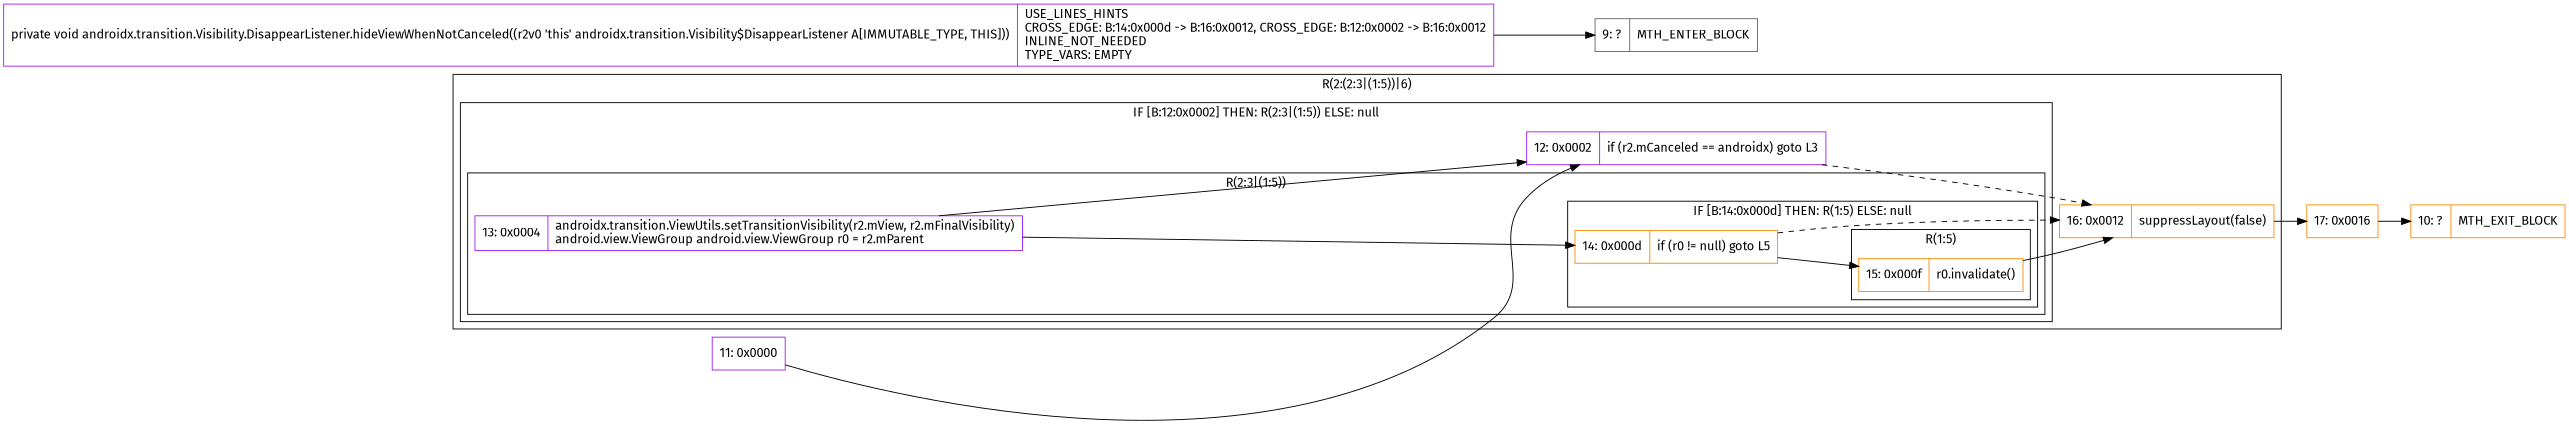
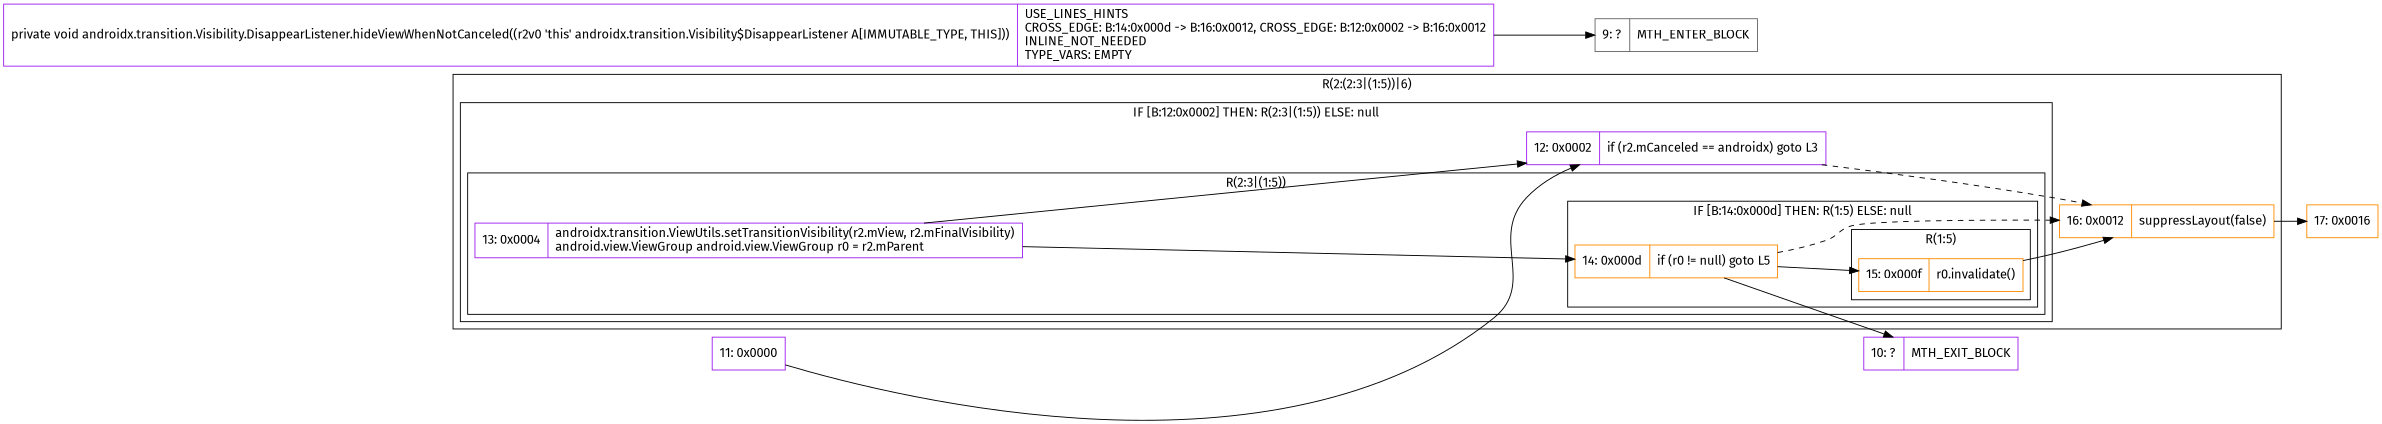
edge "17: 0x0016" -> "10: ?": now "14: 0x000d" -> "10: ?"
node "10: ?": color darkorange -> purple
